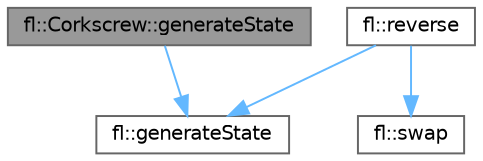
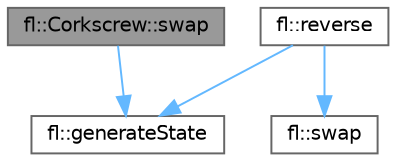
node "fl::Corkscrew::generateState": label "fl::Corkscrew::generateState" -> "fl::Corkscrew::swap"
